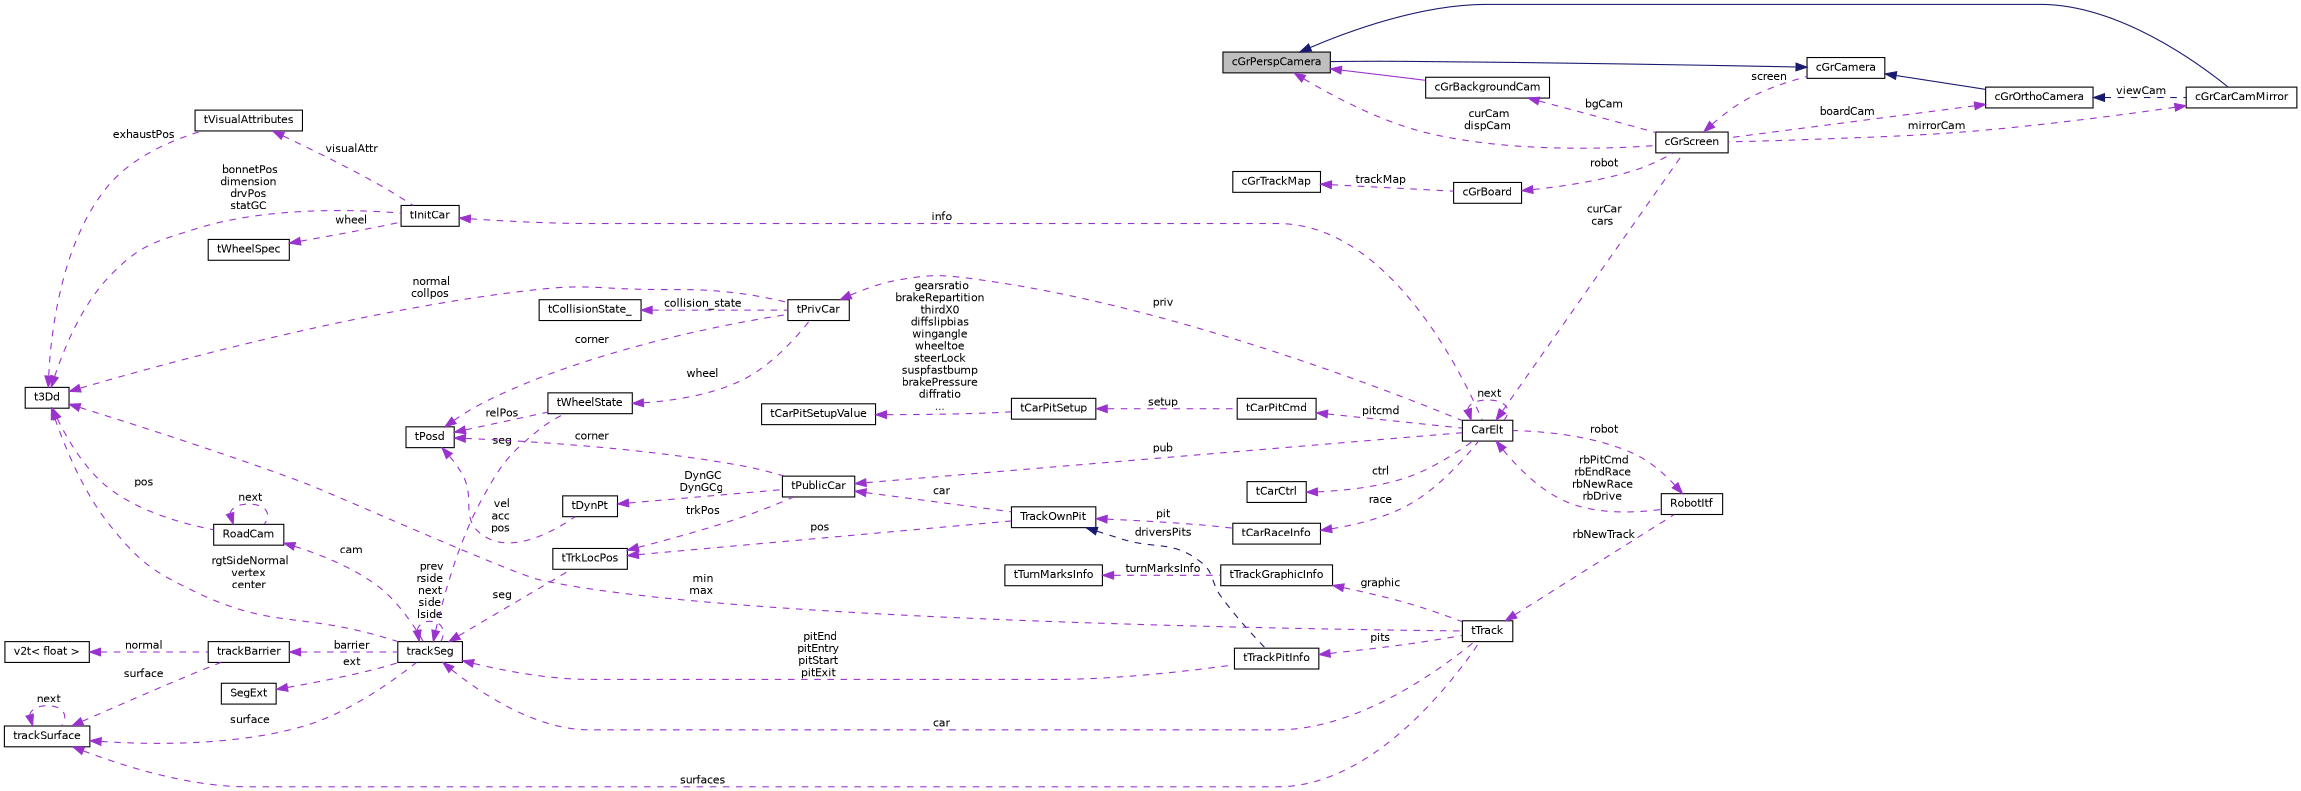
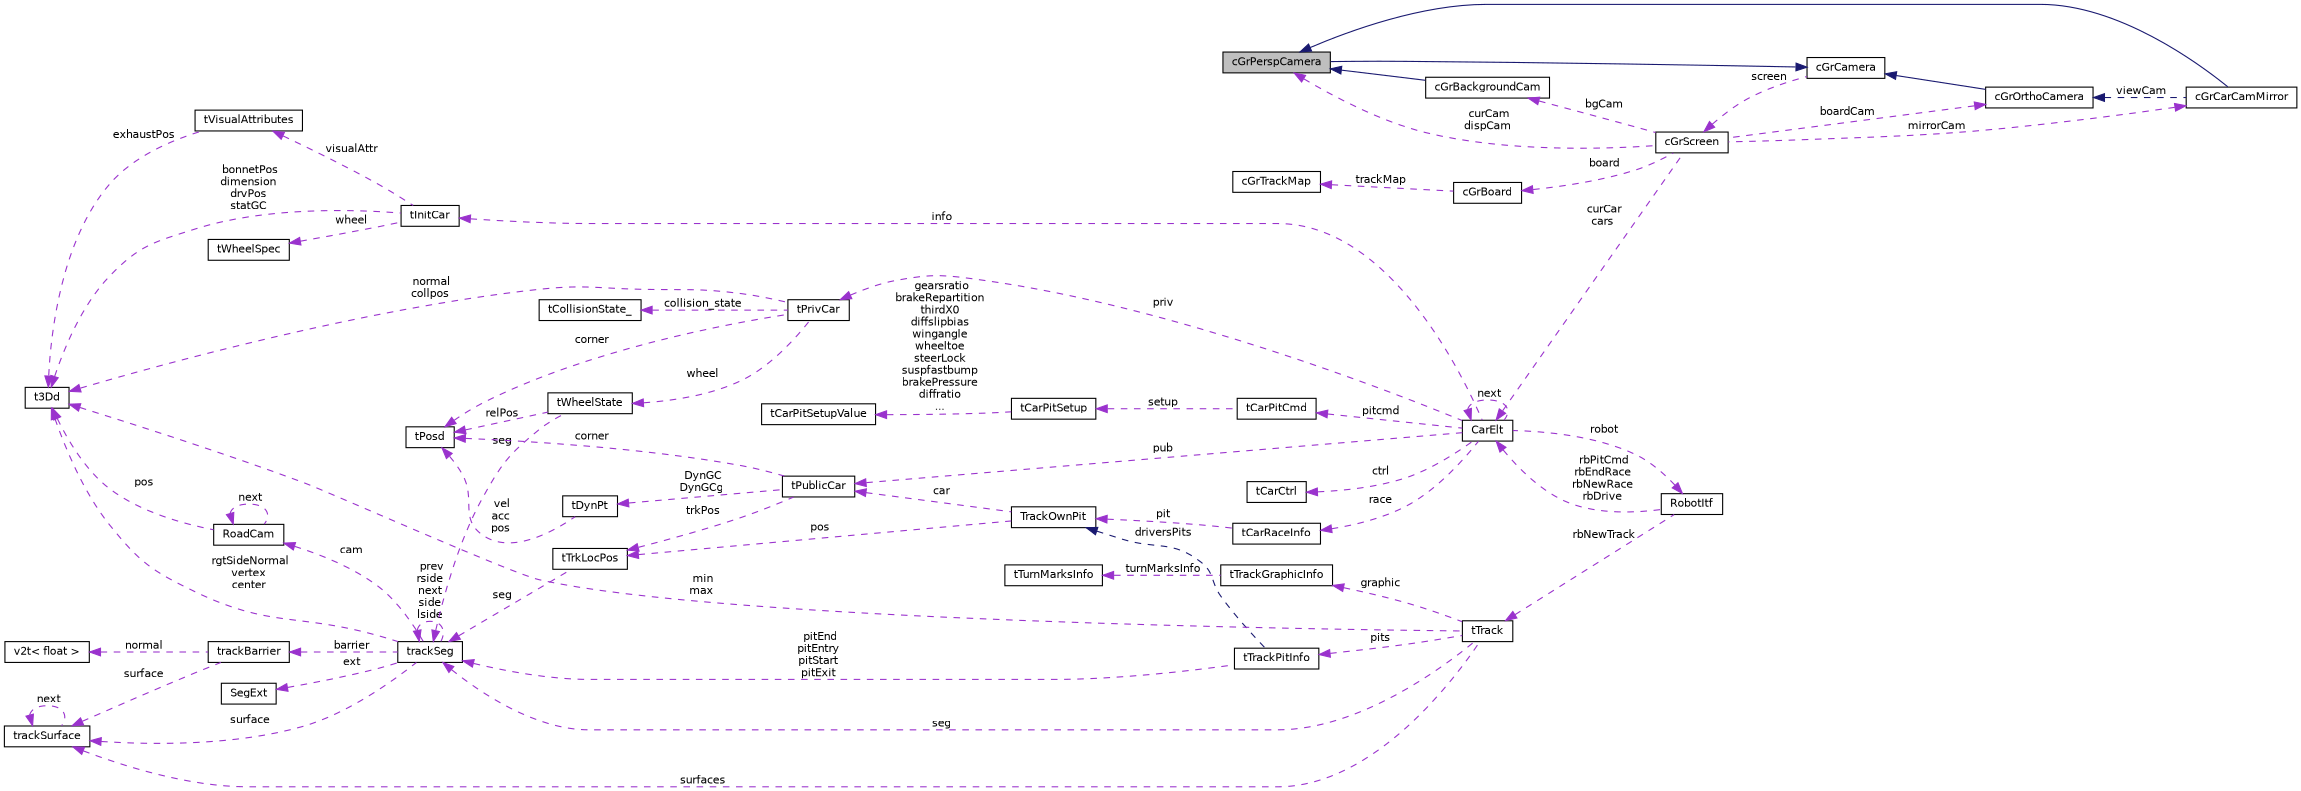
edge "cGrBackgroundCam" -> "cGrPerspCamera": color darkorchid3 -> midnightblue
edge "cGrScreen" -> "cGrBoard": label " robot" -> " board"
edge "tTrack" -> "trackSeg": label " car" -> " seg"
